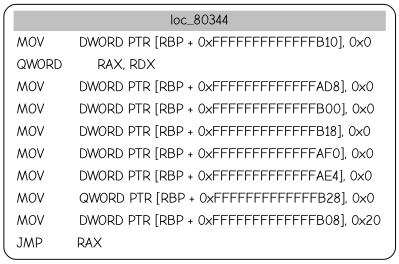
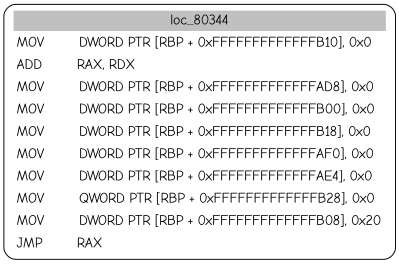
node "loc_80344": text "QWORD        RAX, RDX" -> "ADD        RAX, RDX"
